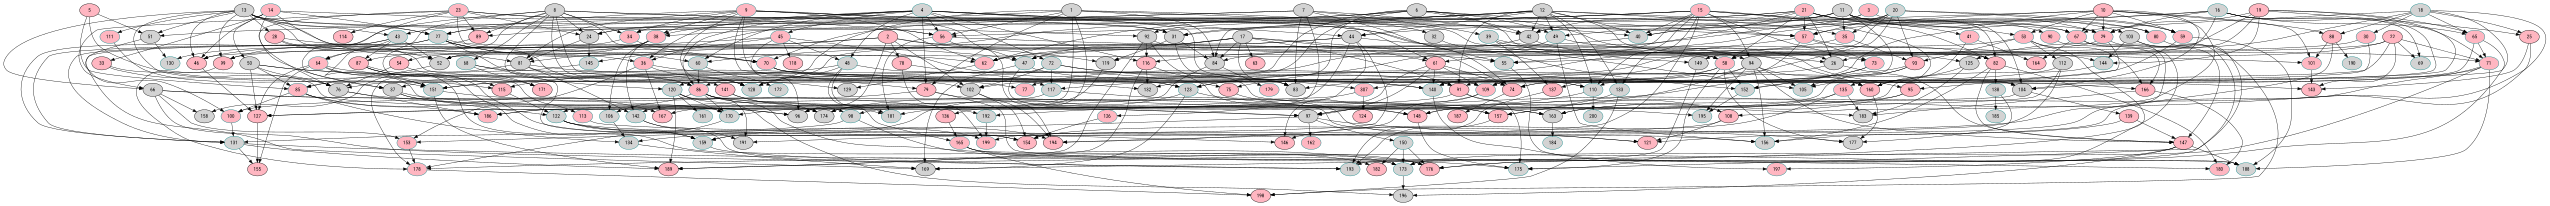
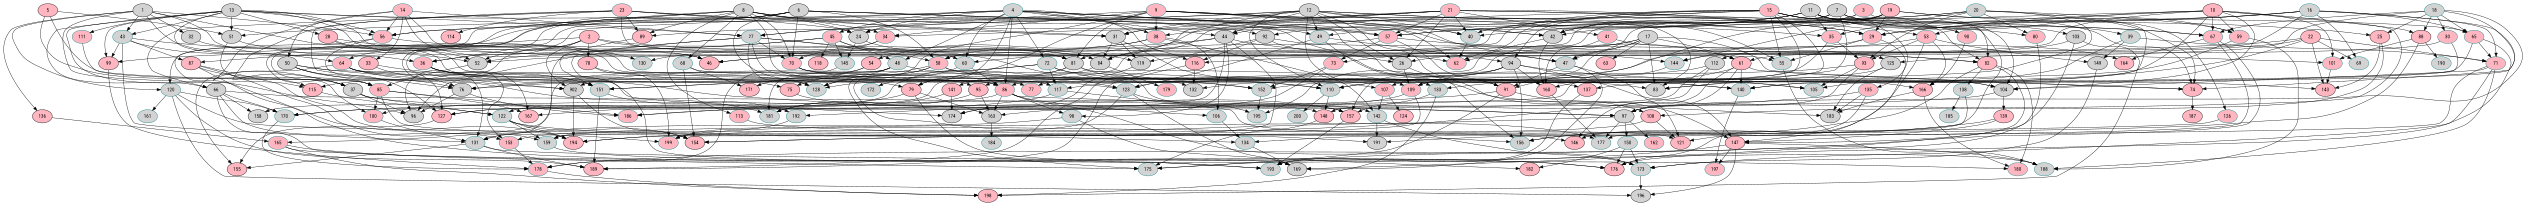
edge "17" -> "84": removed
edge "46" -> "127": removed
node "129": removed
node "102": label "102" -> "902"
node "307": label "307" -> "107"
edge "116" -> "148": removed
node "177": color black -> teal
